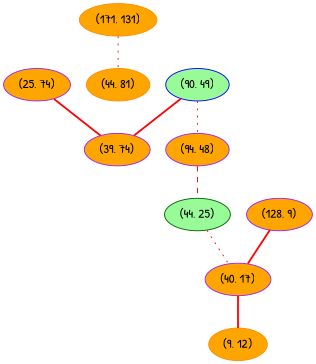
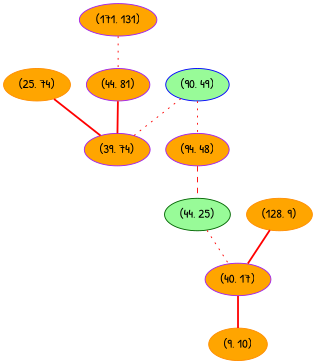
node "(171, 131)": color darkorange -> purple
node "(25, 74)": color purple -> darkorange
node "(44, 81)": color darkorange -> purple
edge "(44, 81)" -- "(39, 74)": added
edge "(90, 49)" -- "(39, 74)": style bold -> dotted
node "(128, 9)": color purple -> darkorange
node "(9, 12)": label "(9, 12)" -> "(9, 10)"
